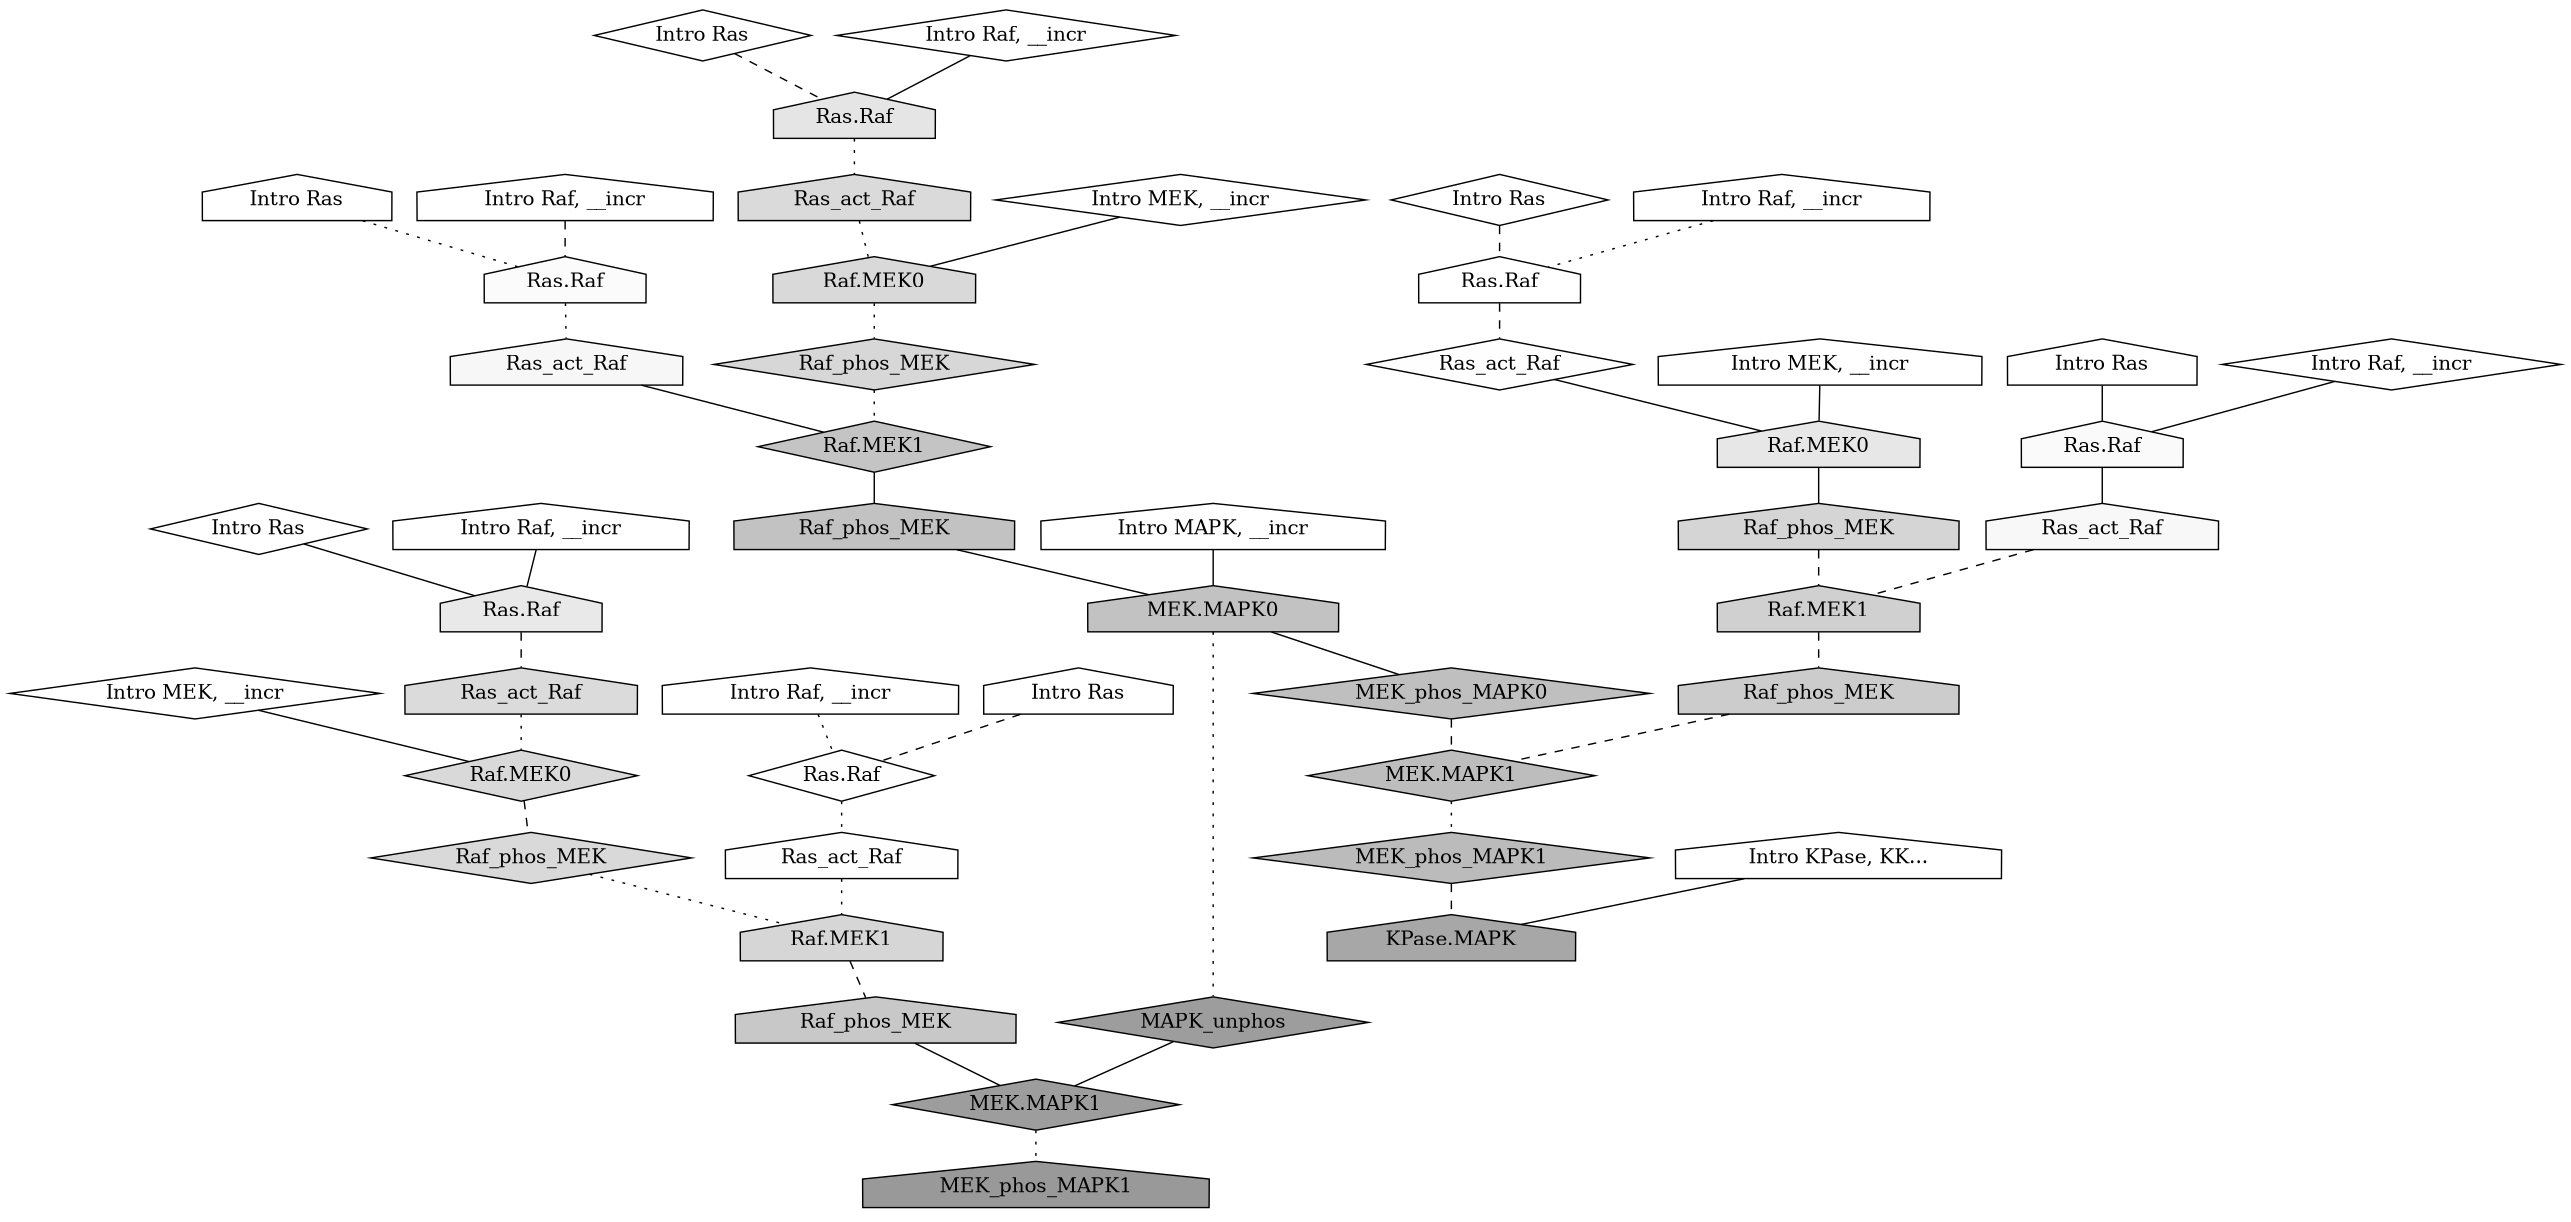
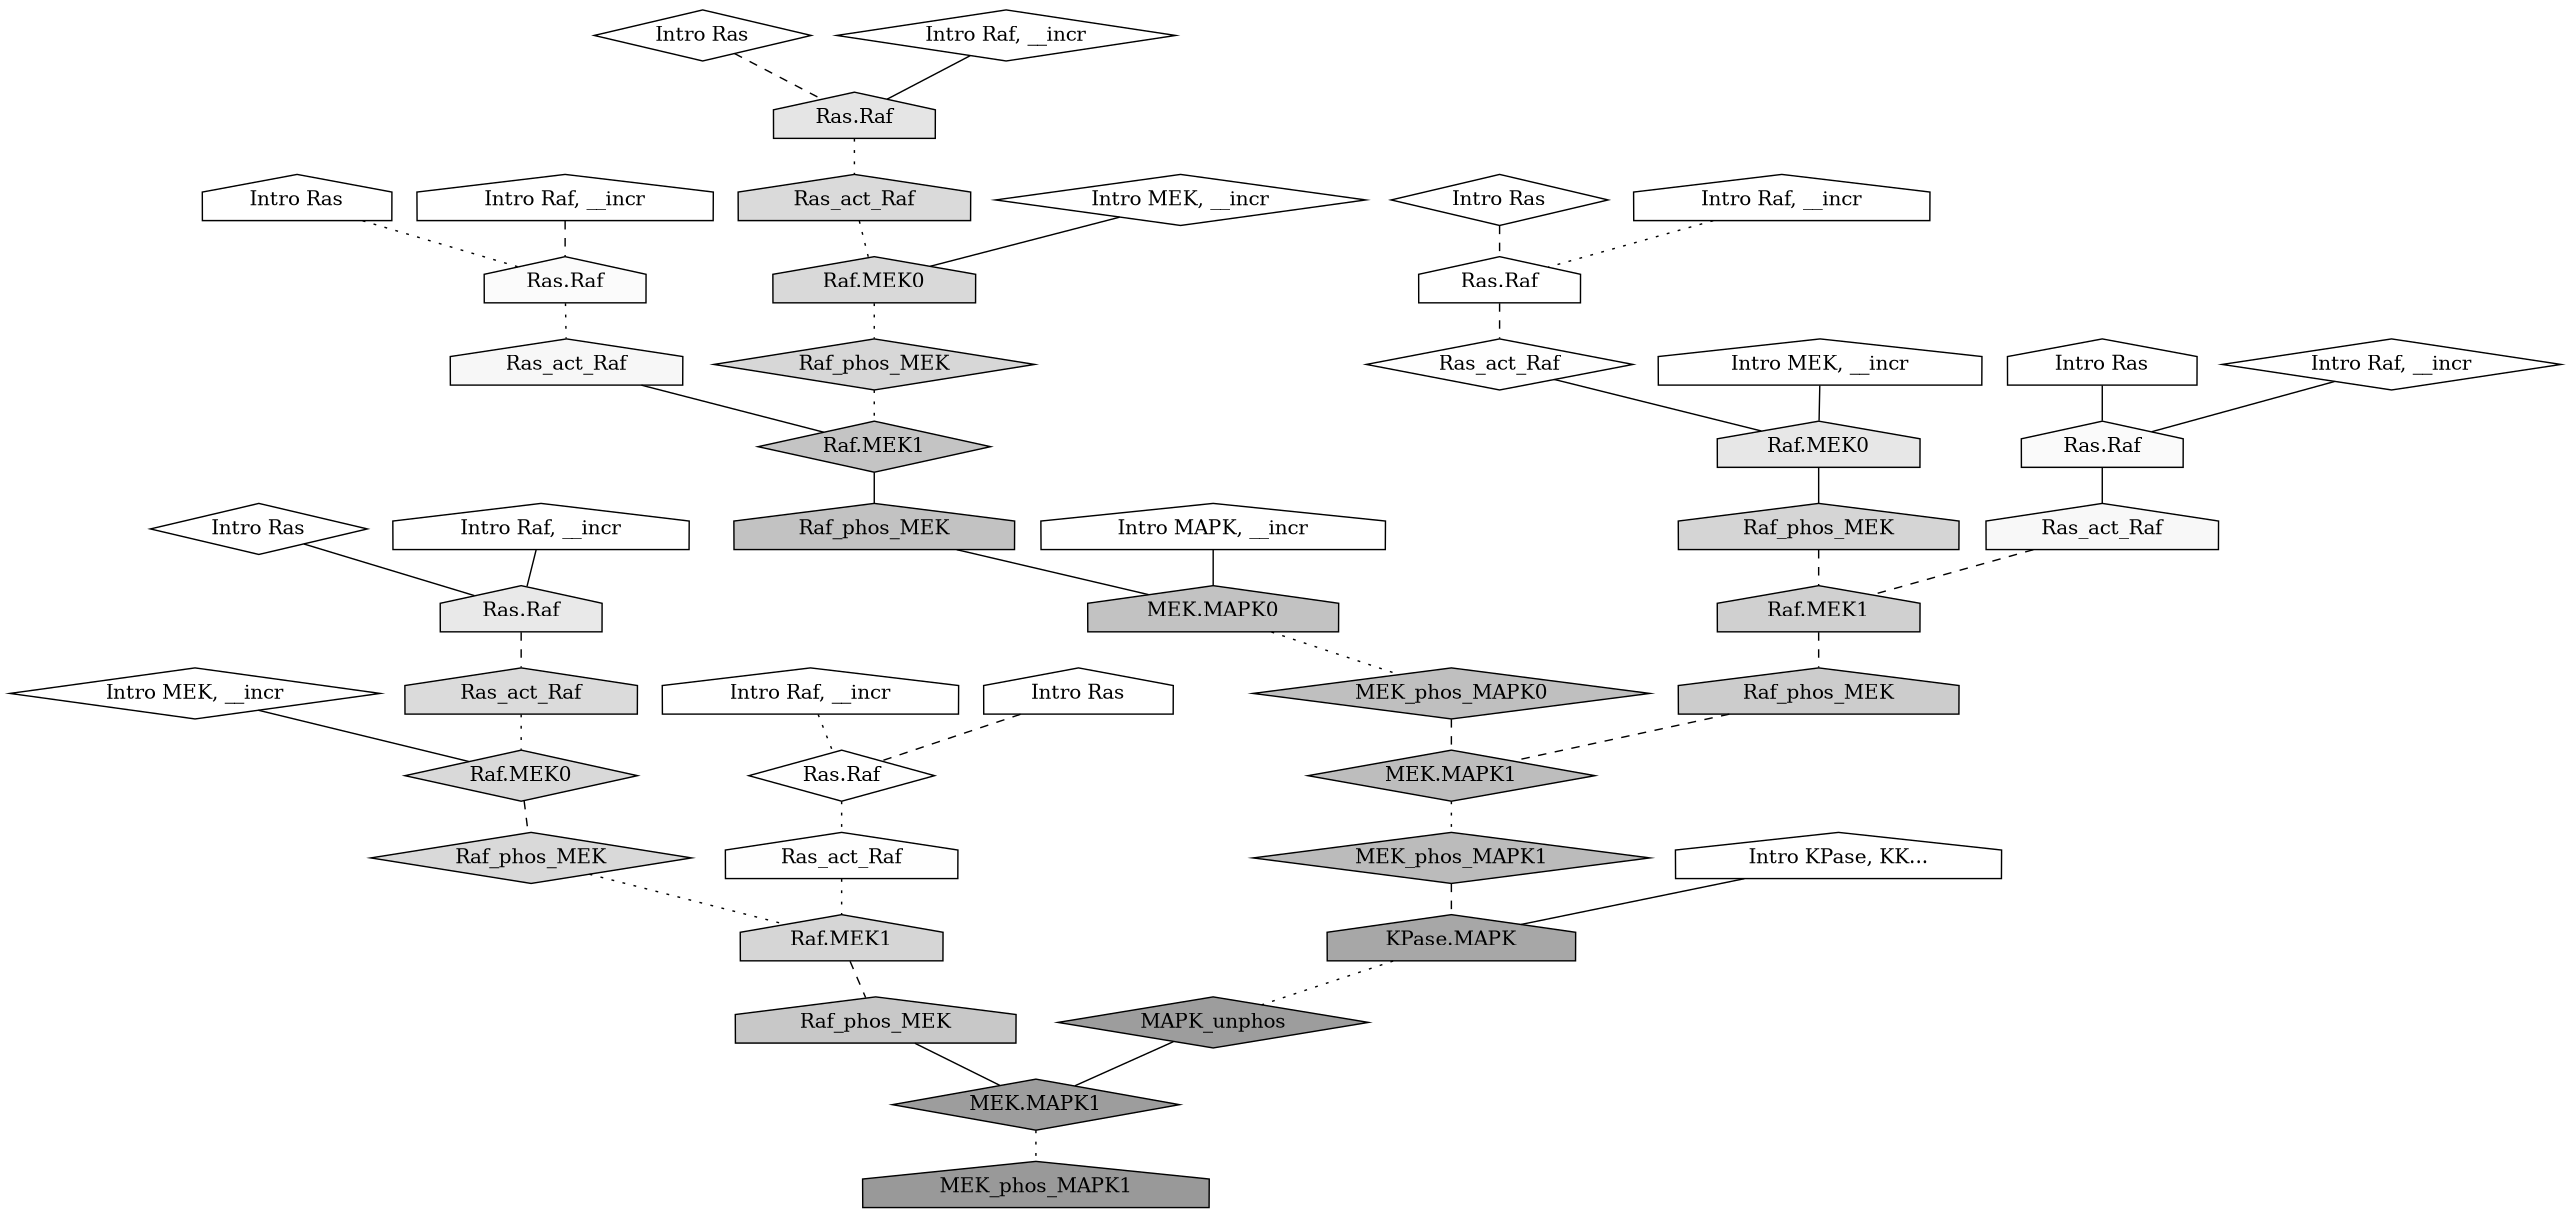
edge "MEK.MAPK0" -- "MEK_phos_MAPK0": style solid -> dotted
edge "MEK.MAPK0" -- "MAPK_unphos": now "KPase.MAPK" -- "MAPK_unphos"
